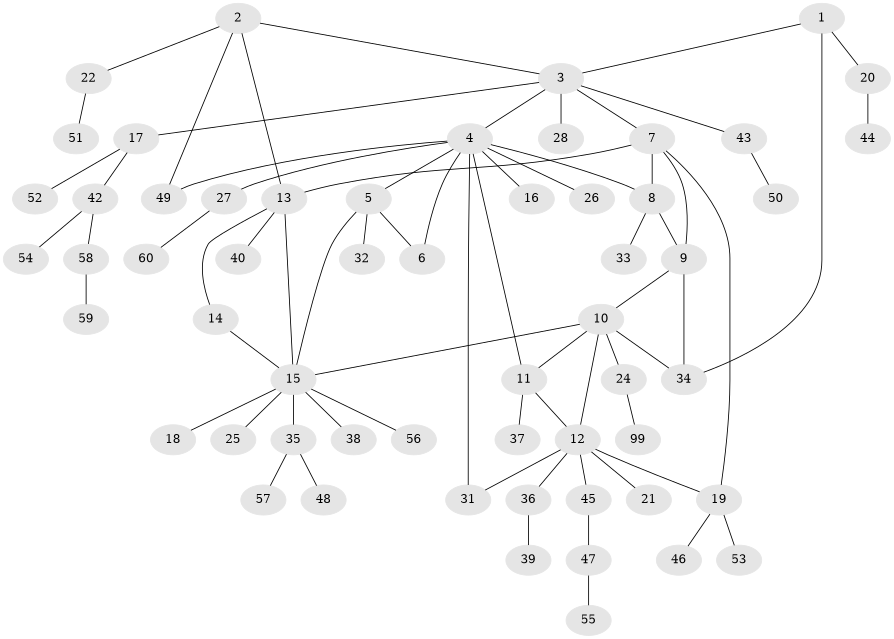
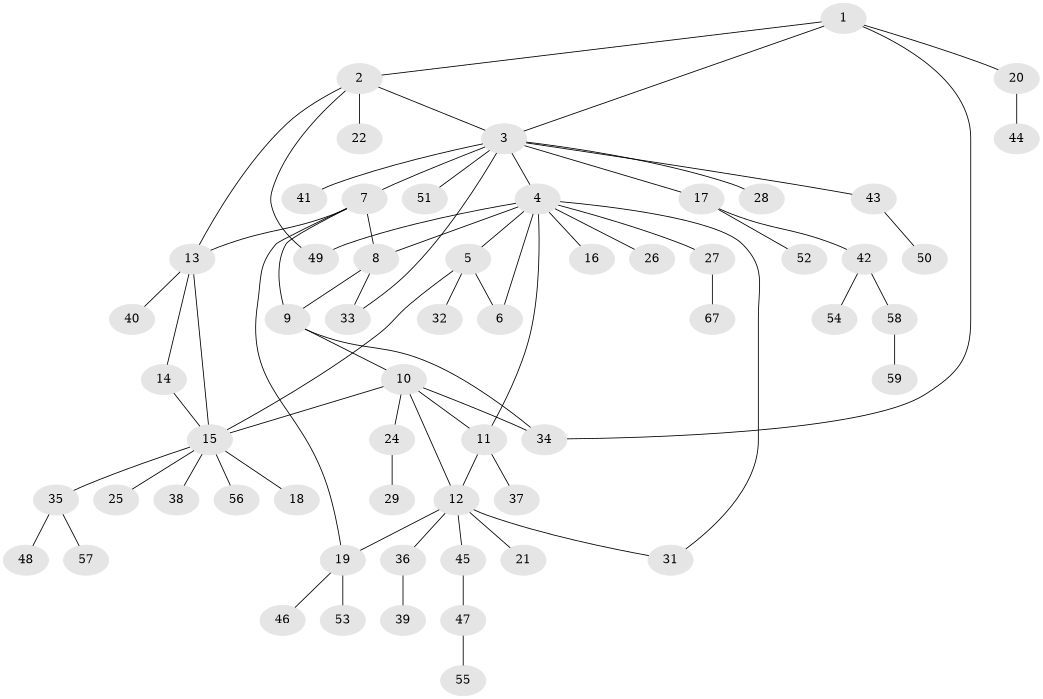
edge "1" -- "2": added
edge "22" -- "51": now "3" -- "51"
node "41": added
edge "3" -- "33": added
node "60": label "60" -> "67"
node "99": label "99" -> "29"
